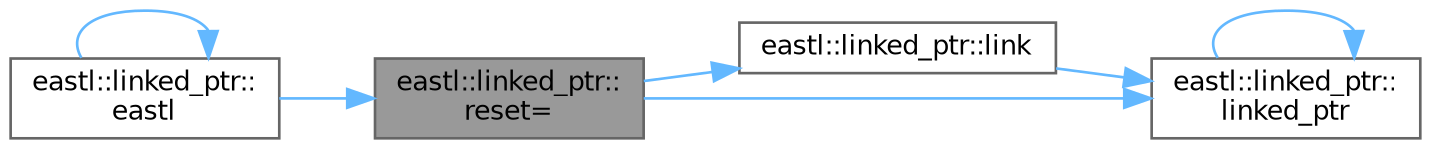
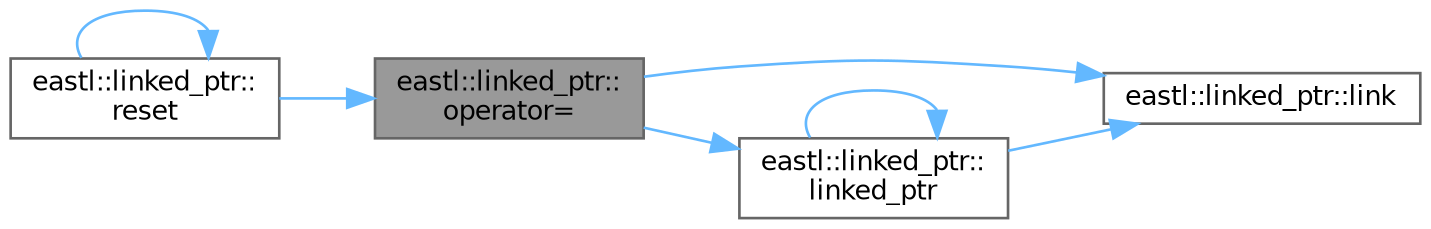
edge "eastl::linked_ptr::link" -> "eastl::linked_ptr:: linked_ptr": reversed
node "eastl::linked_ptr:: eastl": label "eastl::linked_ptr:: eastl" -> "eastl::linked_ptr:: reset"
node "eastl::linked_ptr:: reset=": label "eastl::linked_ptr:: reset=" -> "eastl::linked_ptr:: operator="
